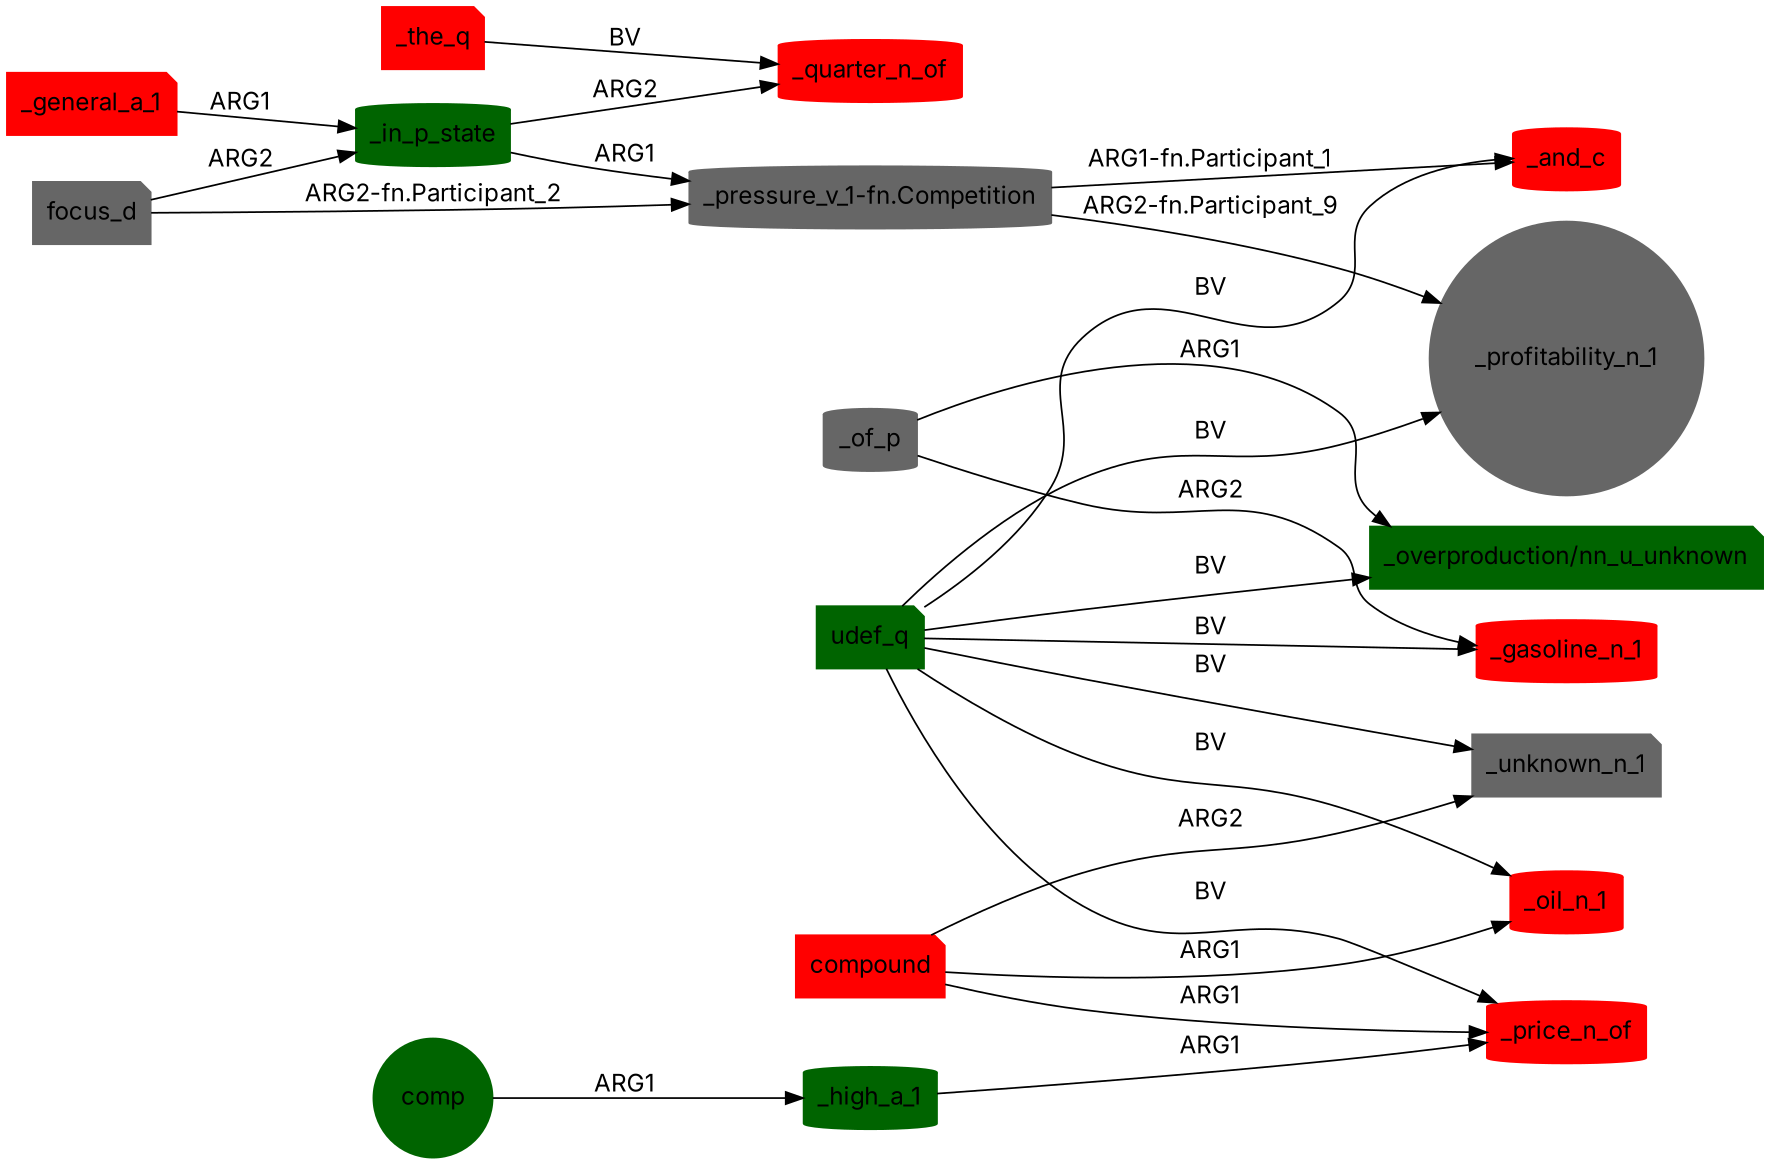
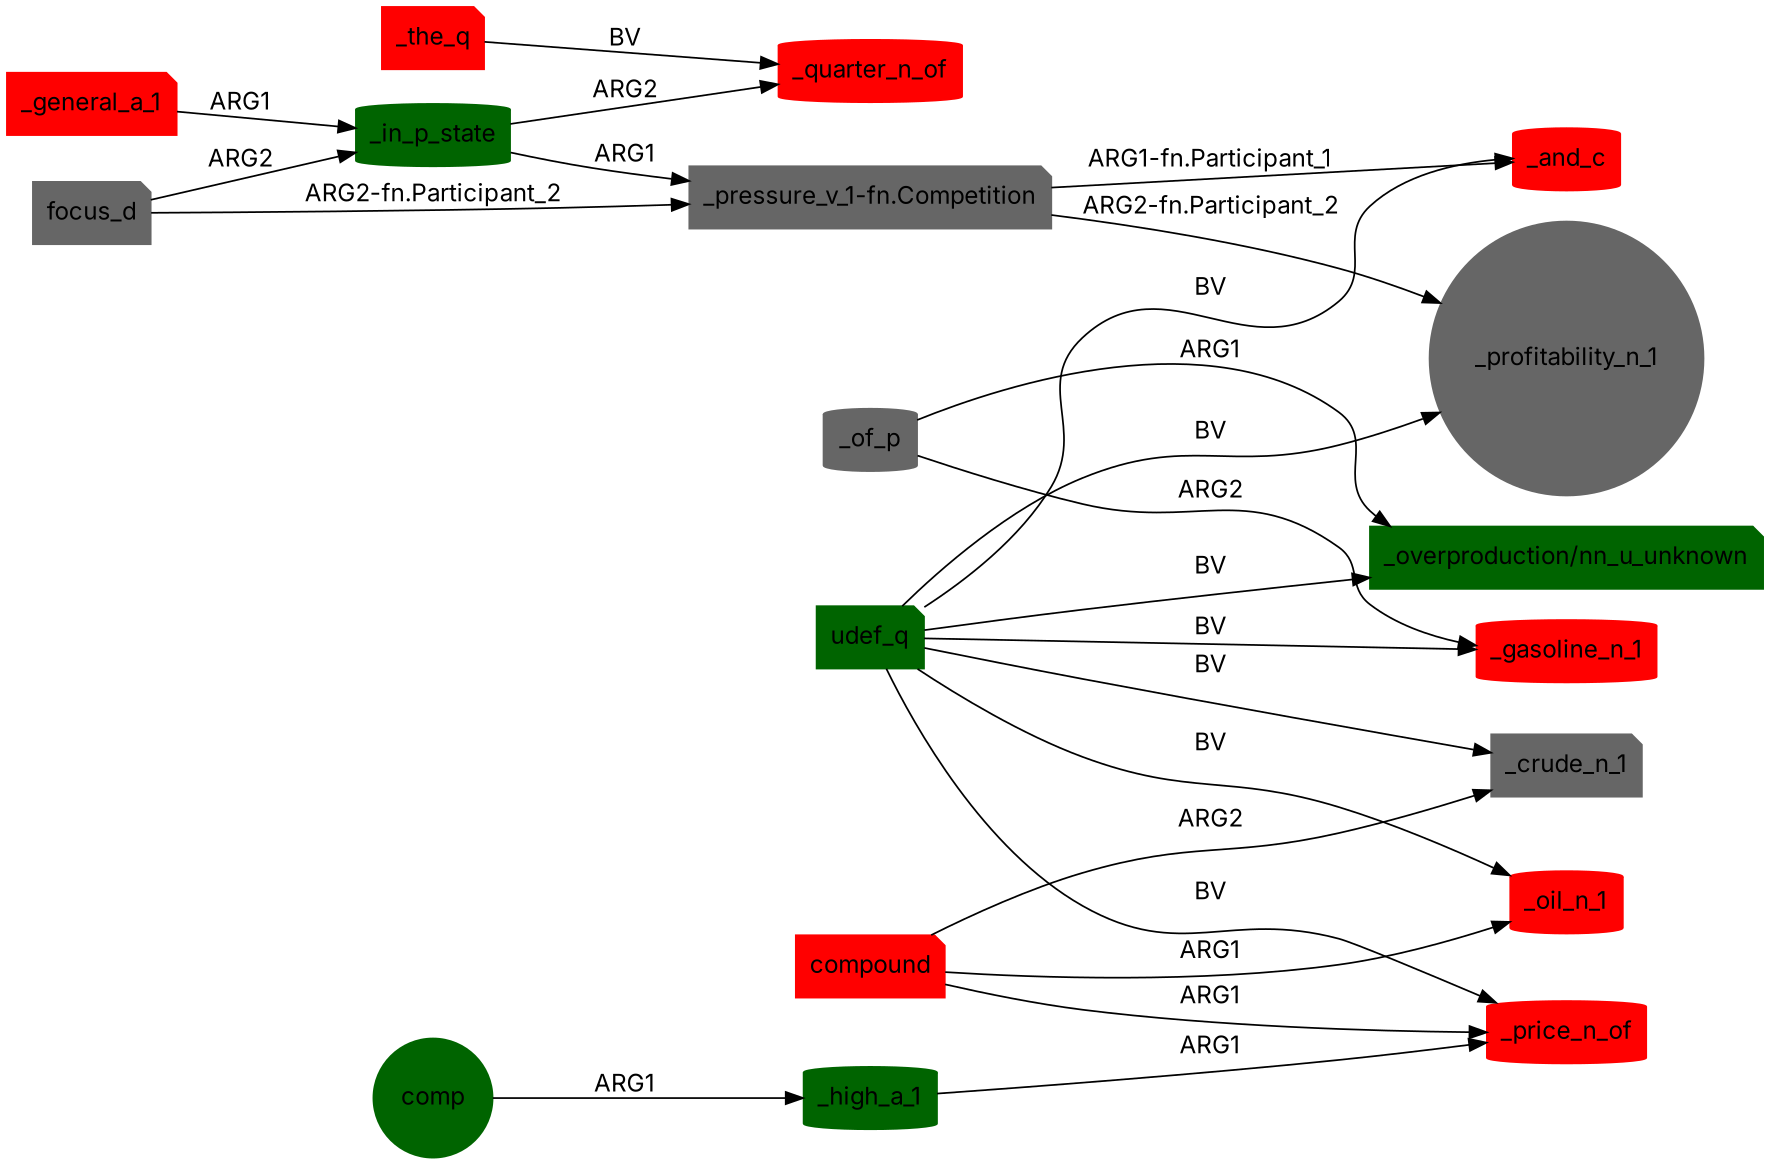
node "_pressure_v_1-fn.Competition": shape cylinder -> note
edge "_pressure_v_1-fn.Competition" -> "_profitability_n_1": label "ARG2-fn.Participant_9" -> "ARG2-fn.Participant_2"
node "_unknown_n_1": label "_unknown_n_1" -> "_crude_n_1"
